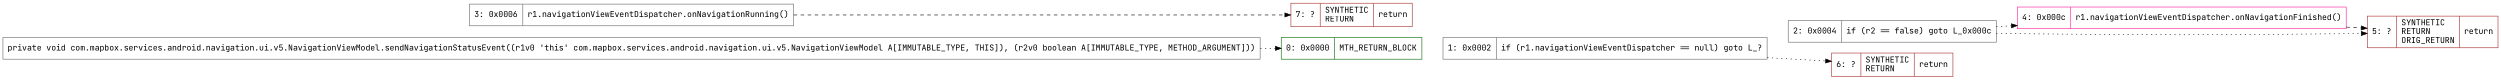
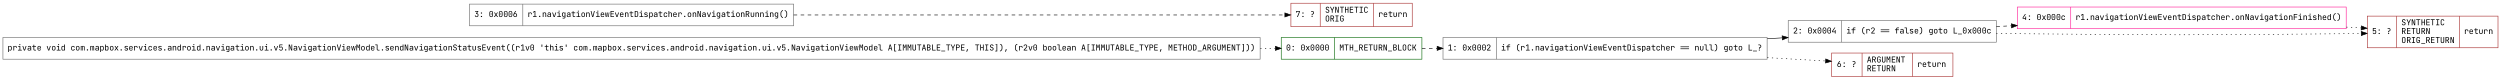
node "7: ?": text "RETURN" -> "ORIG"
edge "2: 0x0004" -> "4: 0x000c": style dotted -> dashed
edge "4: 0x000c" -> "5: ?": style dashed -> dotted
edge "1: 0x0002" -> "2: 0x0004": added
edge "0: 0x0000" -> "1: 0x0002": added
node "6: ?": text "SYNTHETIC" -> "ARGUMENT"
